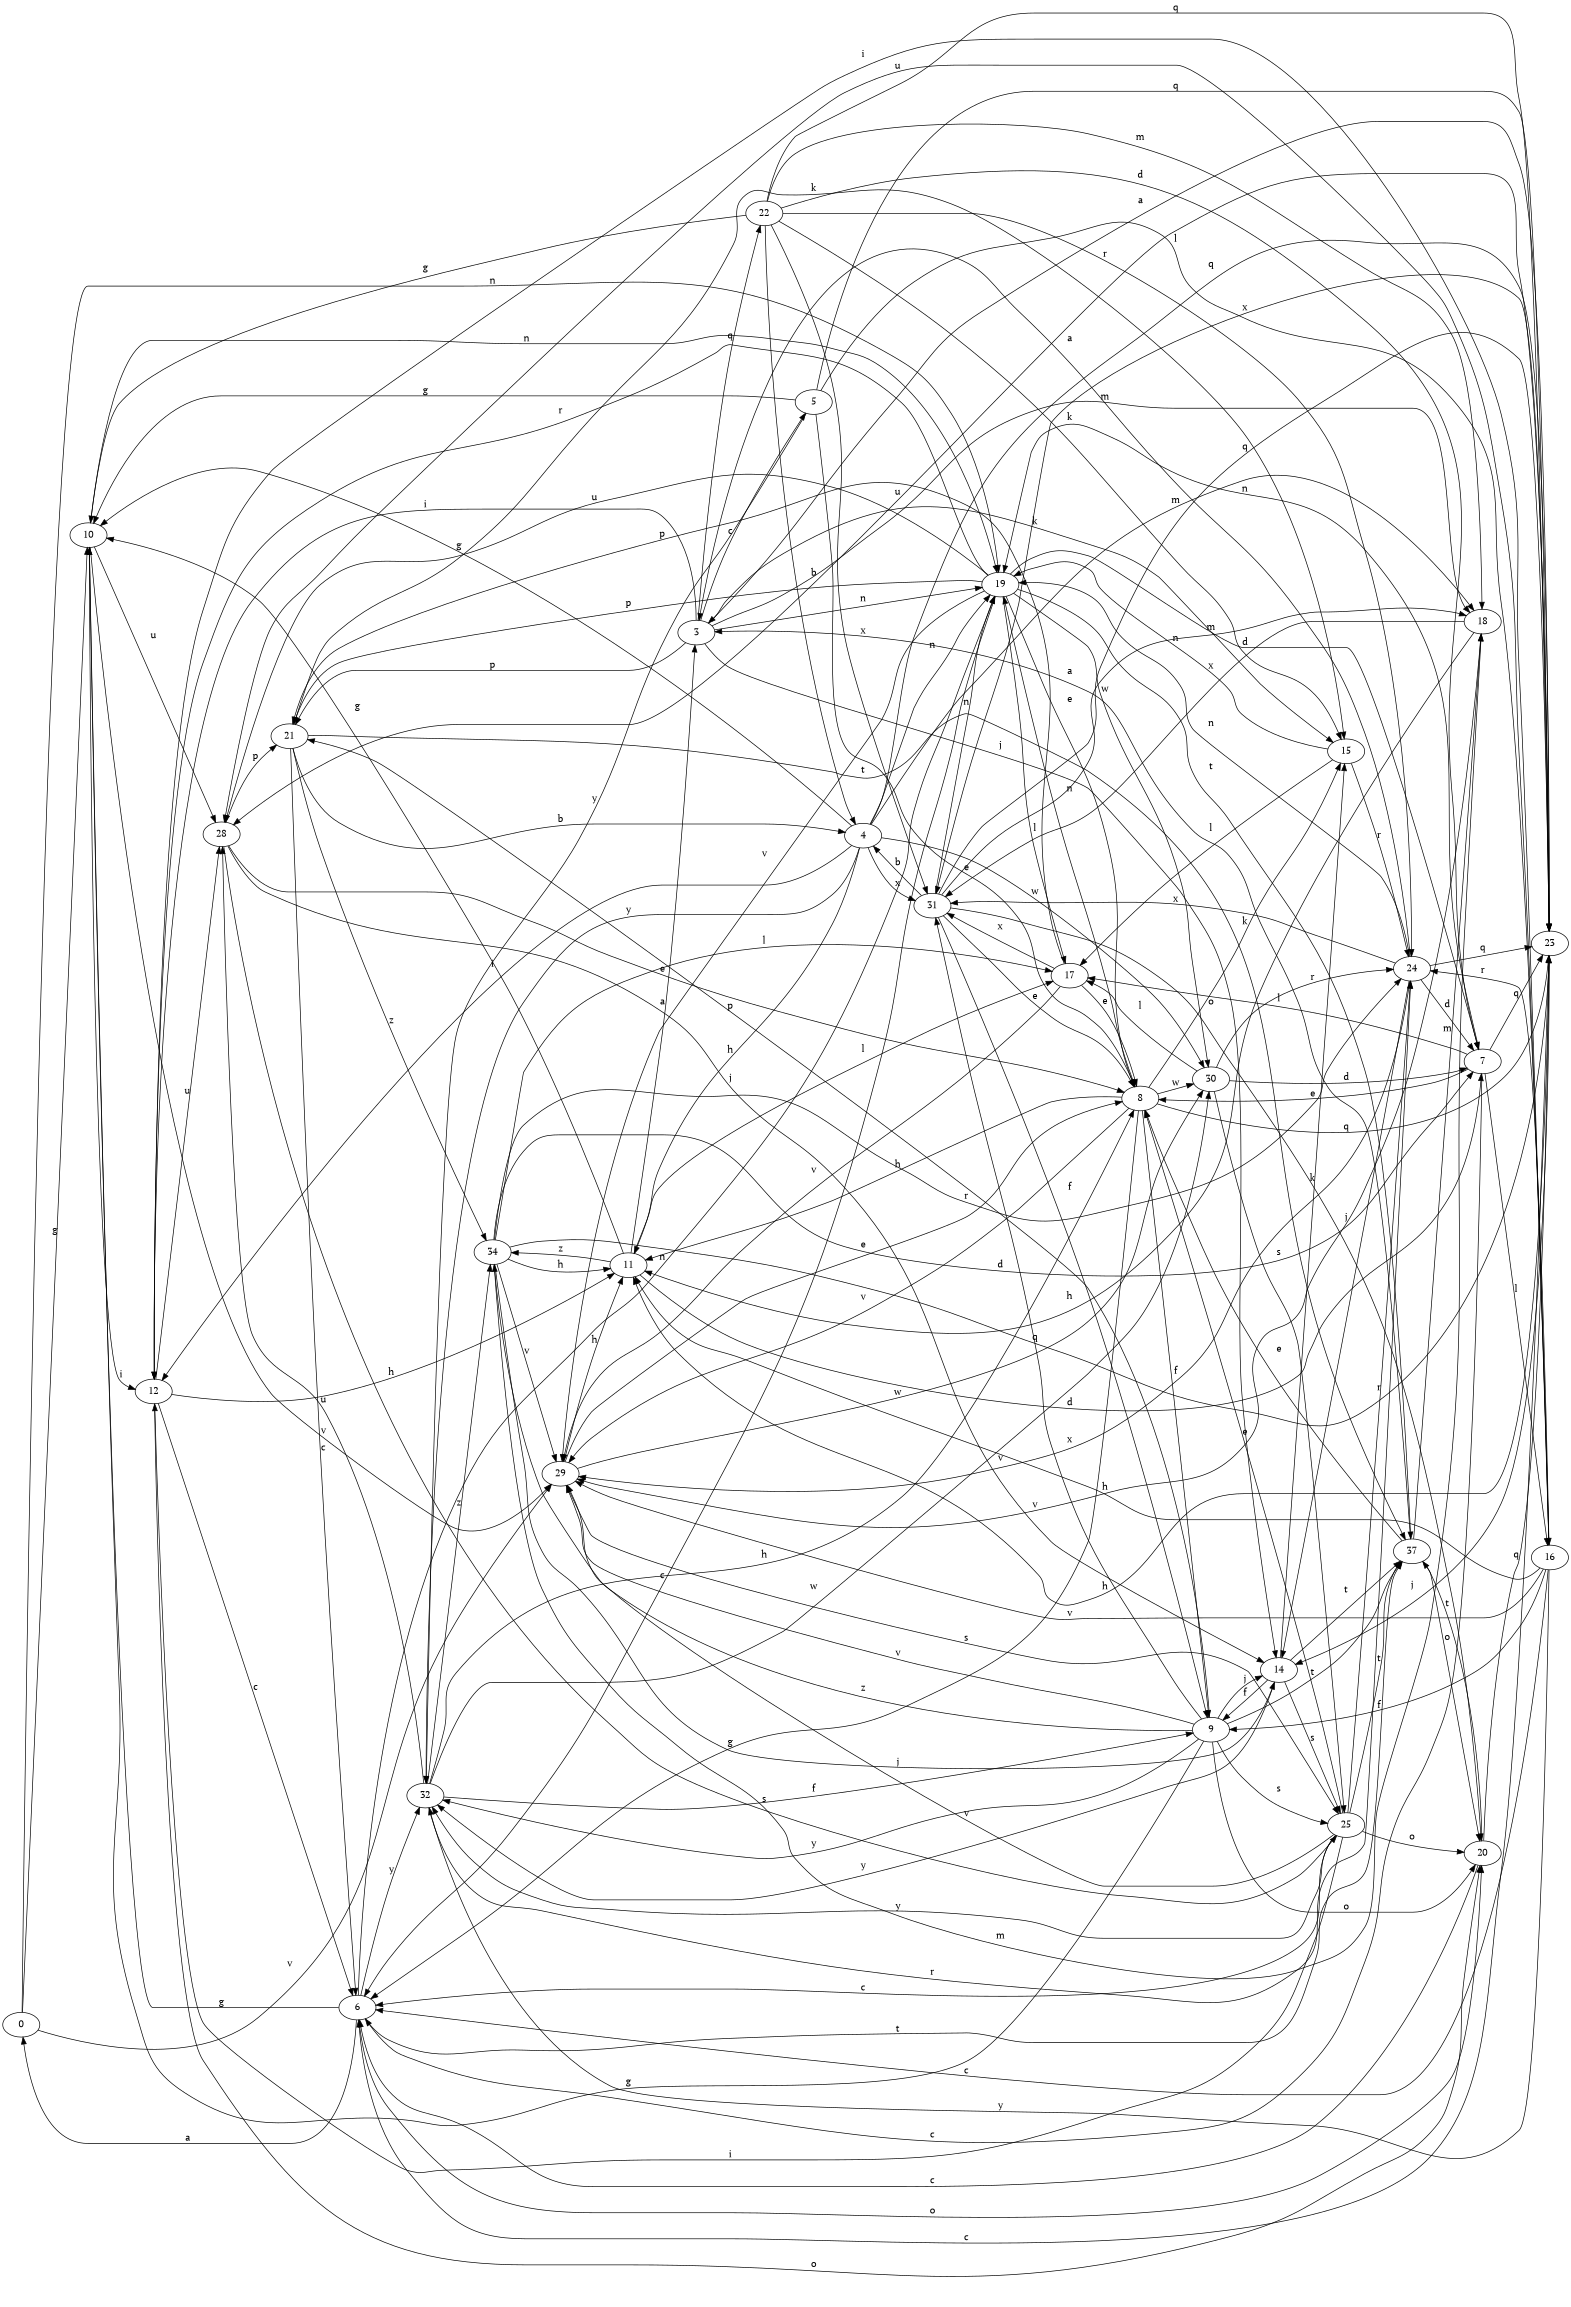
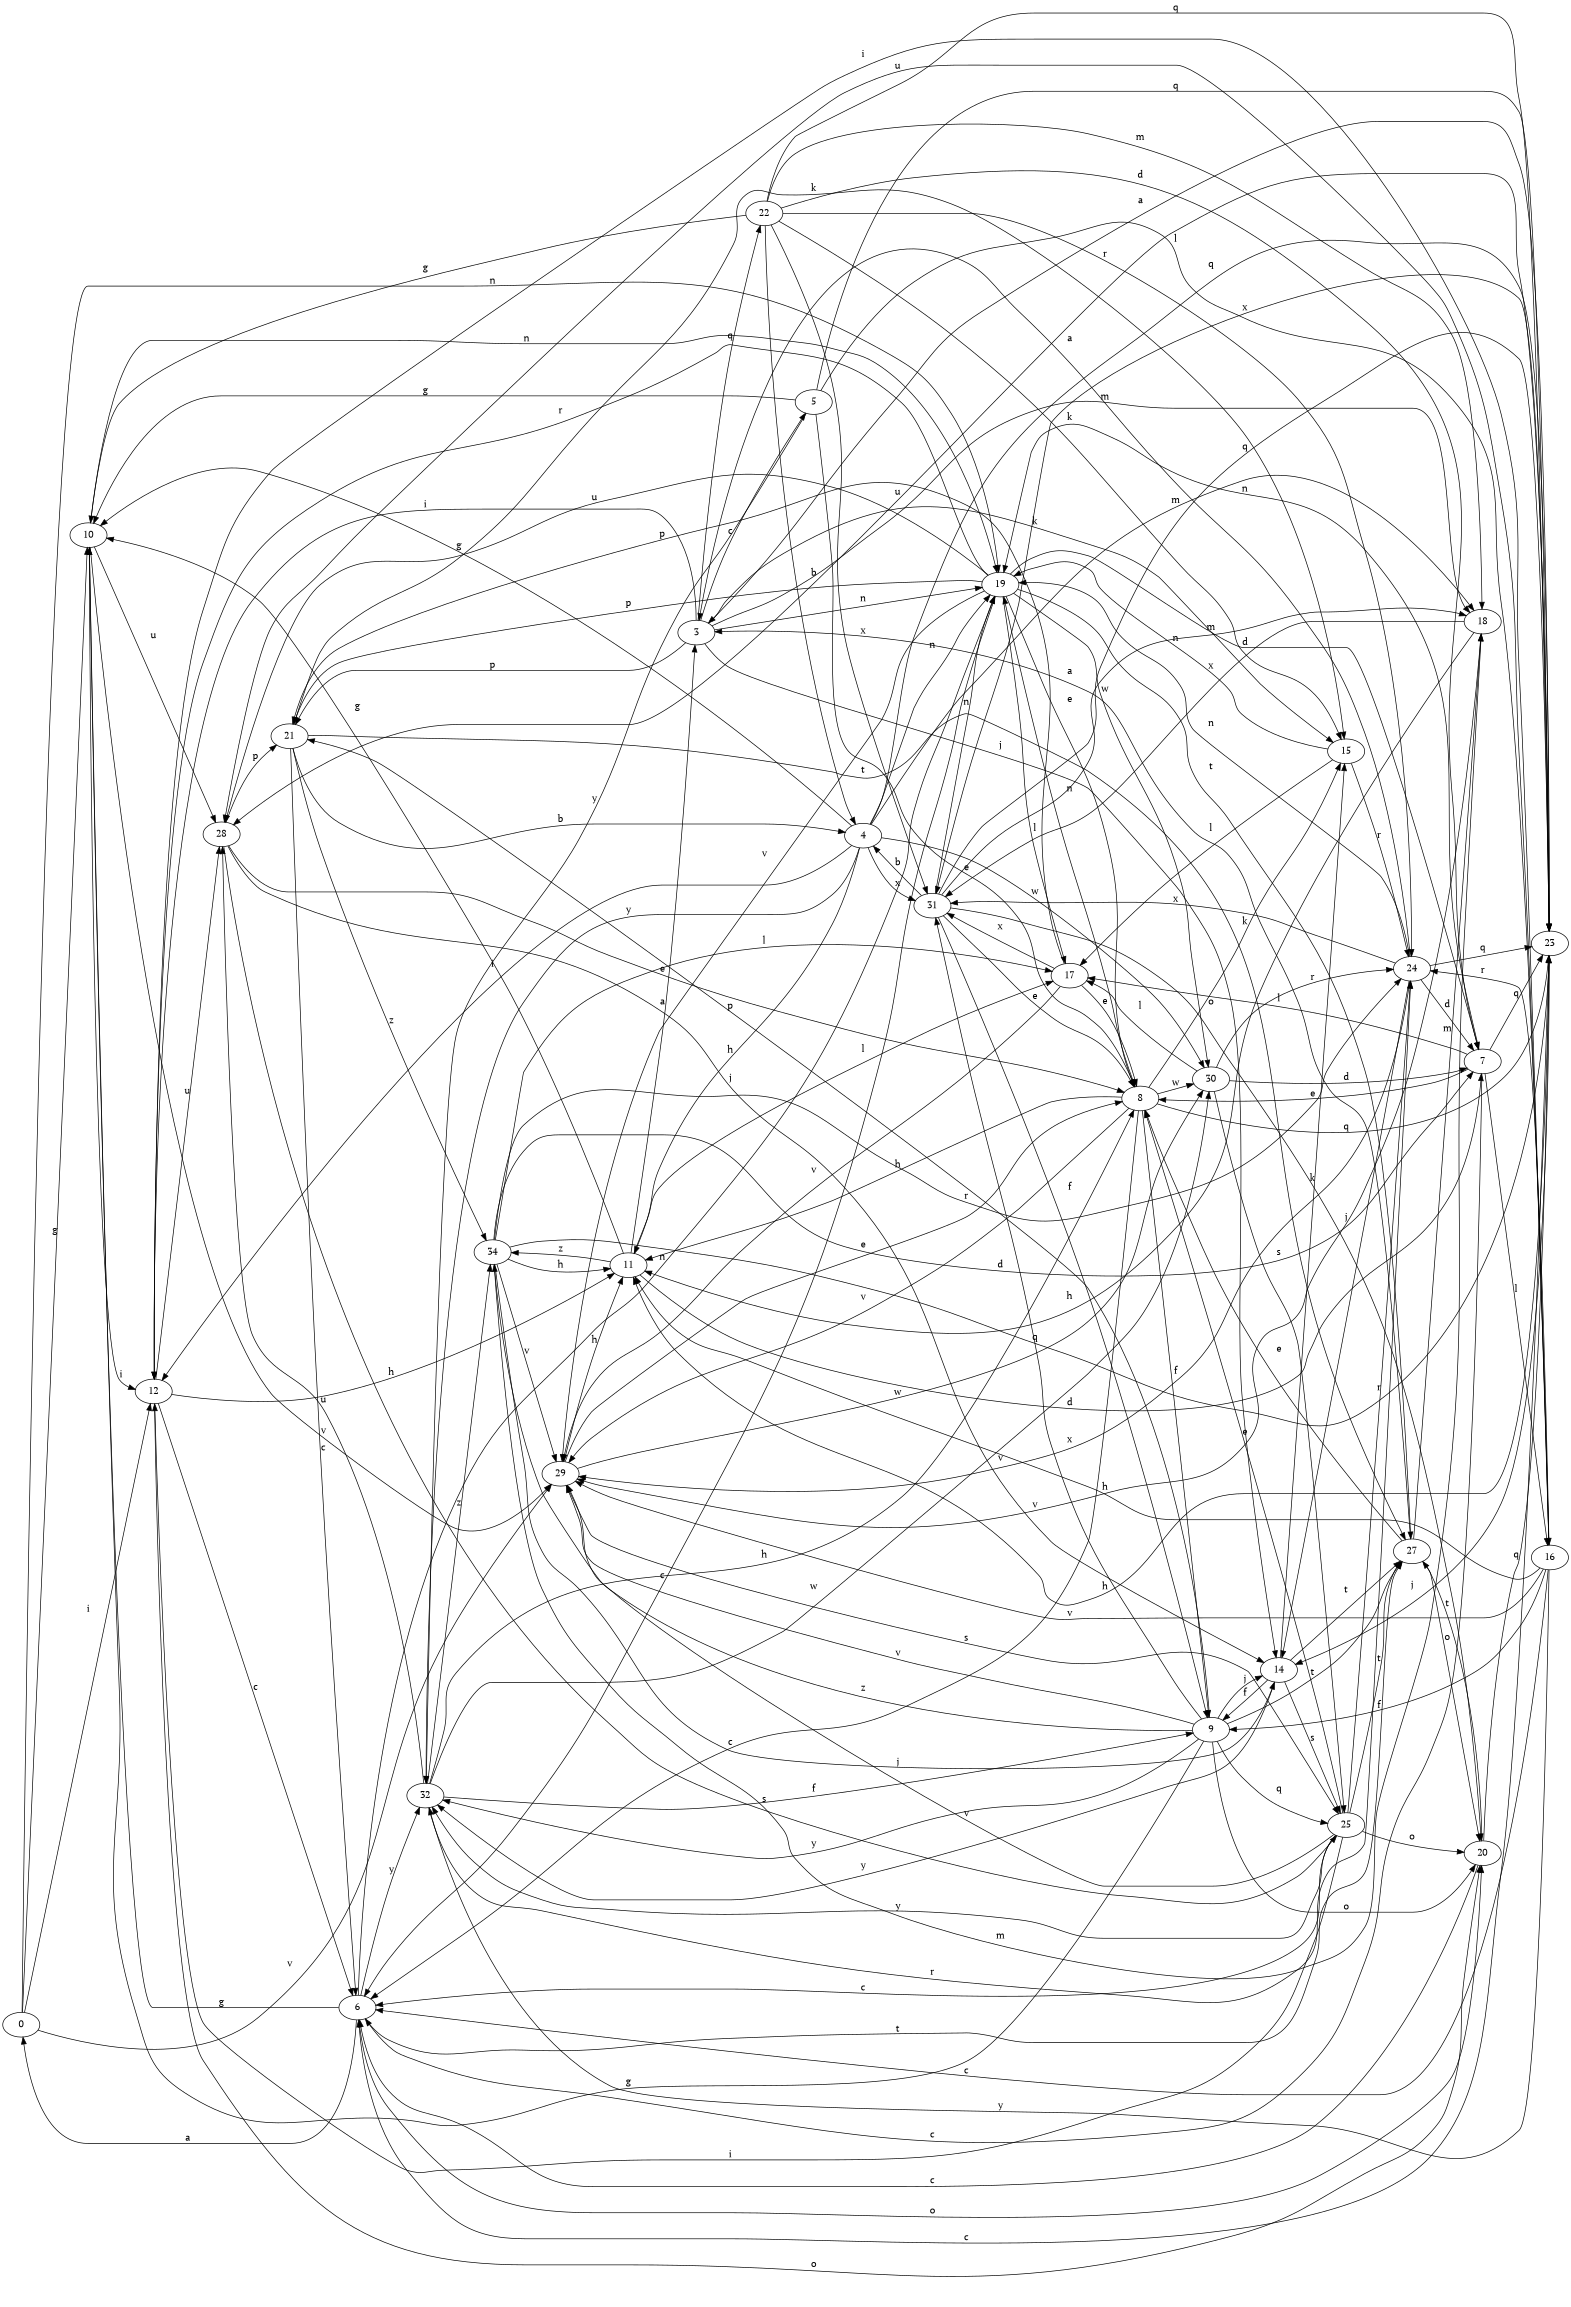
node "37": label "37" -> "27"
edge "0" -> "12": added, label "i"
edge "8" -> "6": label "g" -> "c"
edge "9" -> "25": label "s" -> "q"
